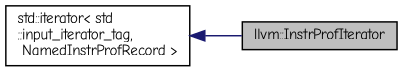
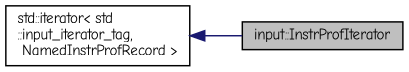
node "llvm::InstrProfIterator": label "llvm::InstrProfIterator" -> "input::InstrProfIterator"
